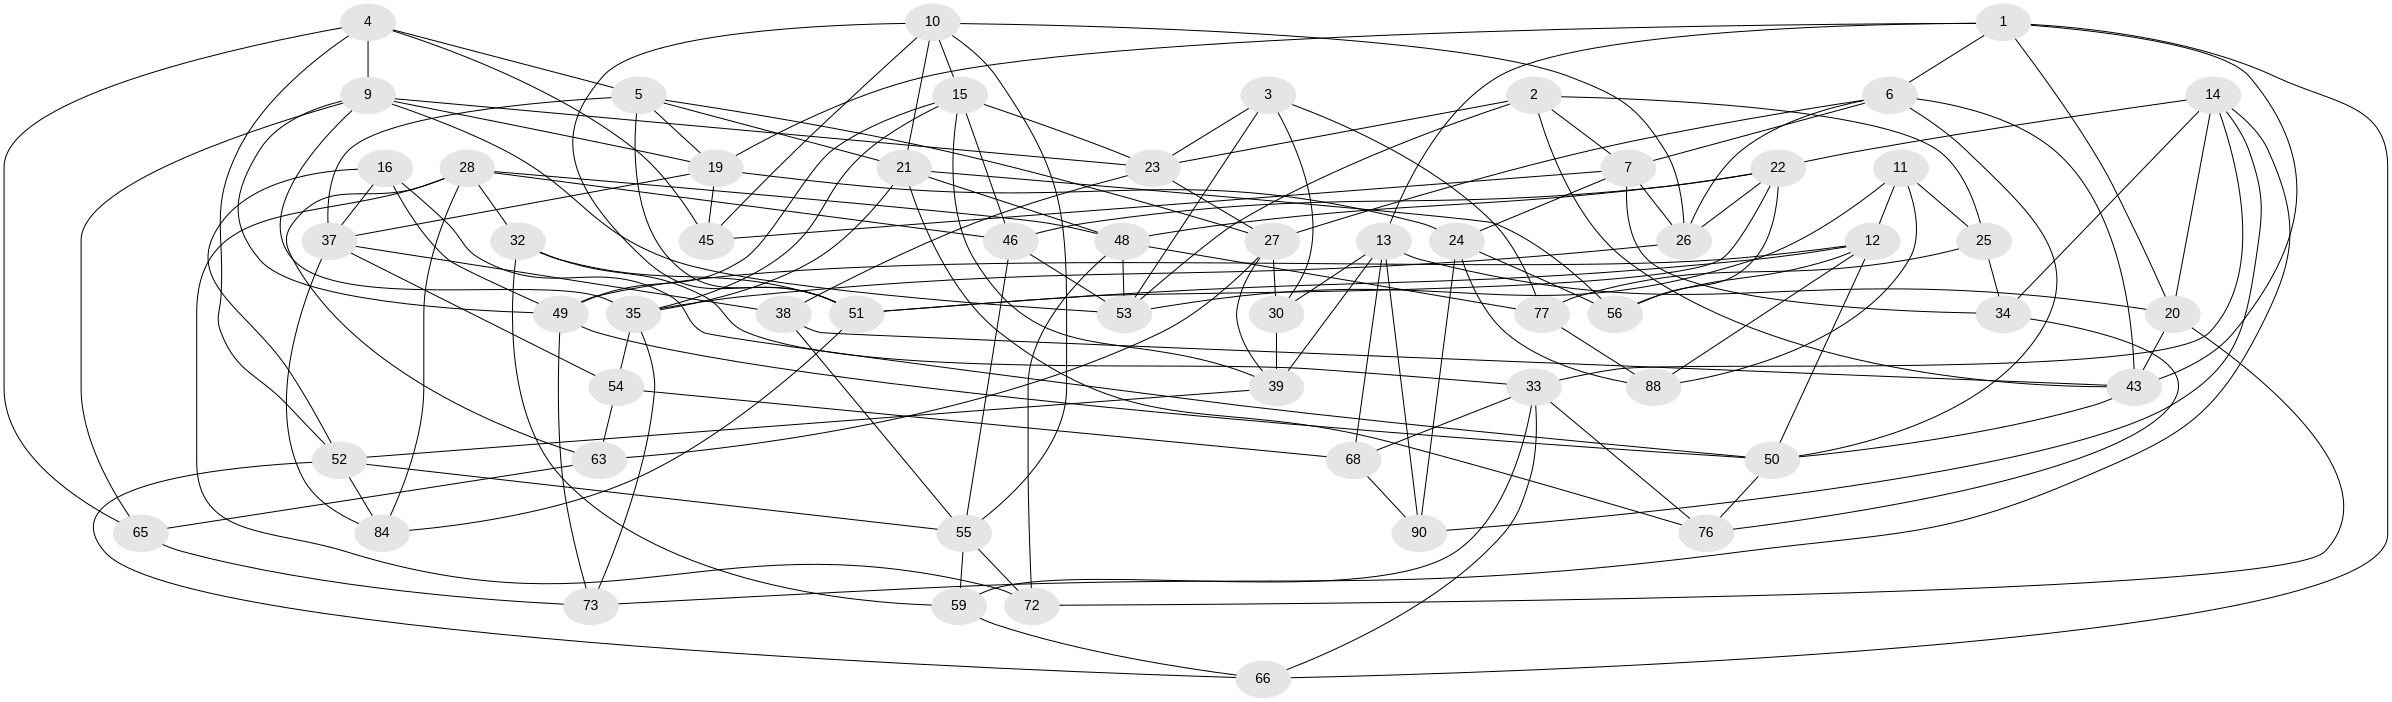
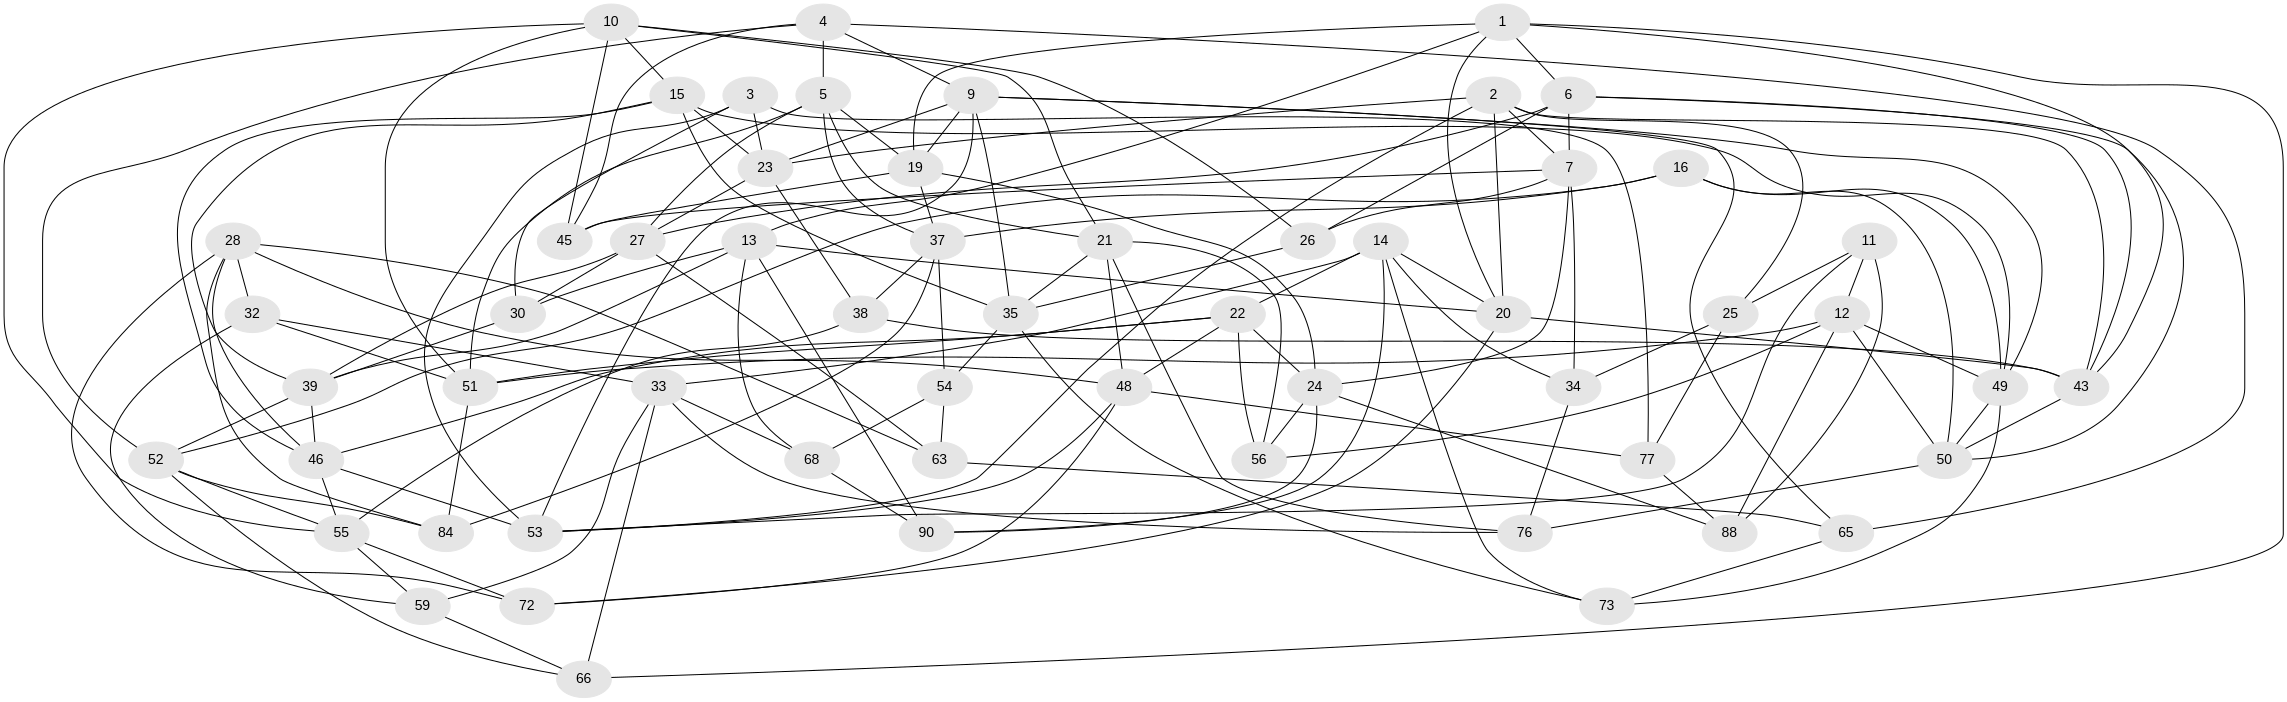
edge "22" -- "26": now "22" -- "24"
edge "2" -- "20": added
edge "39" -- "46": added
